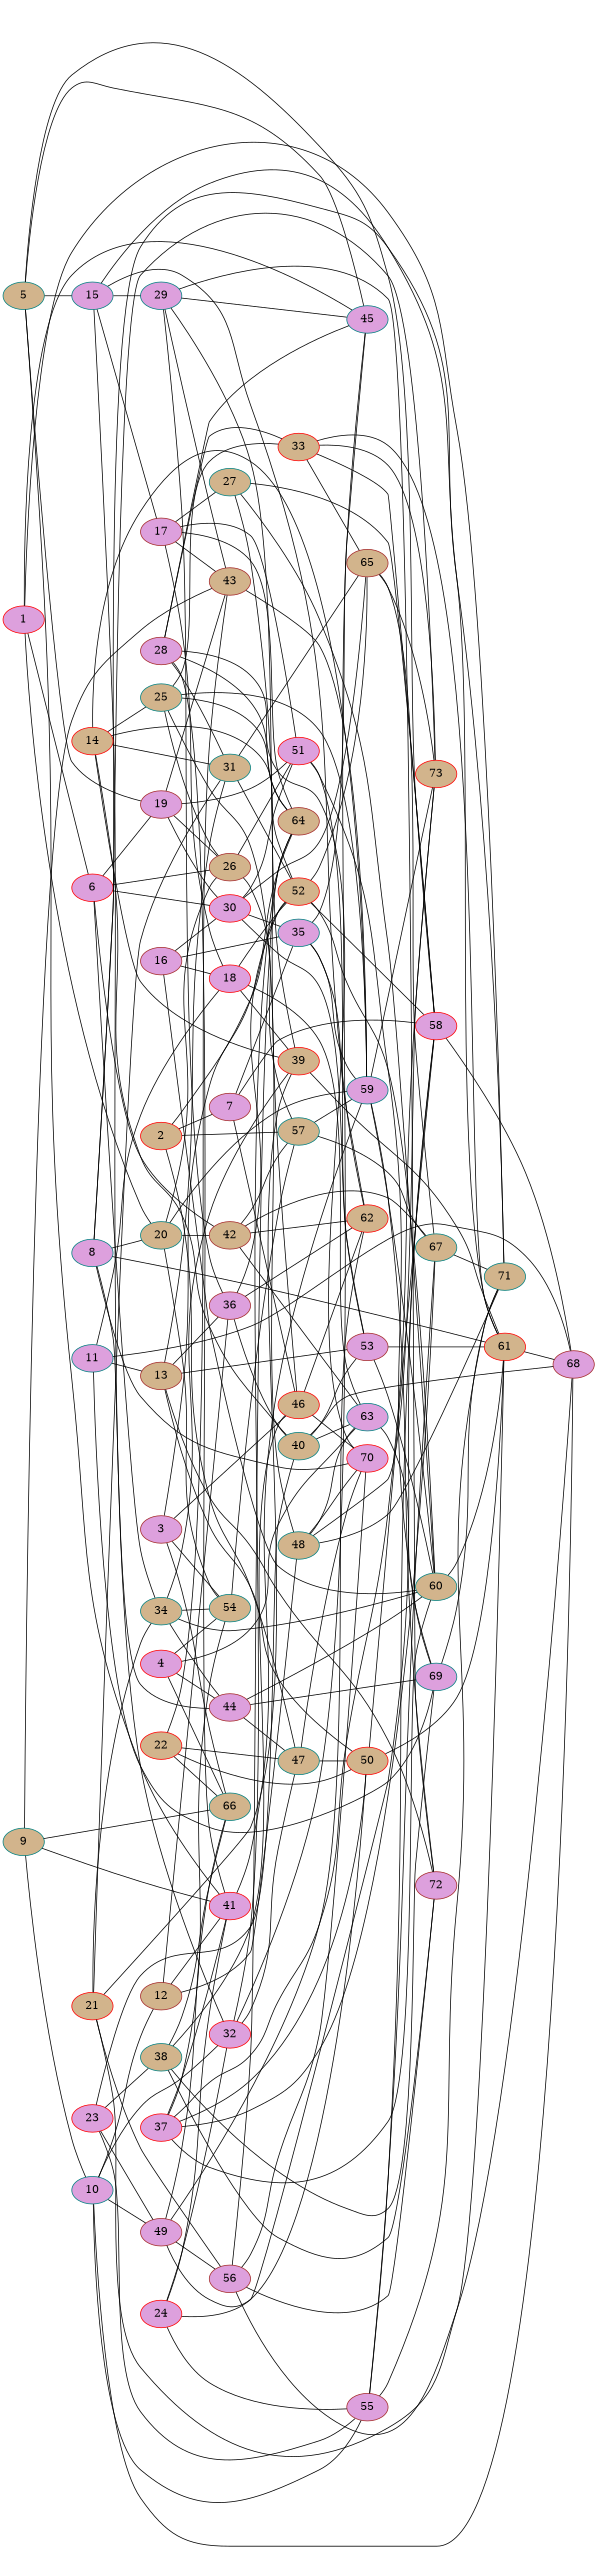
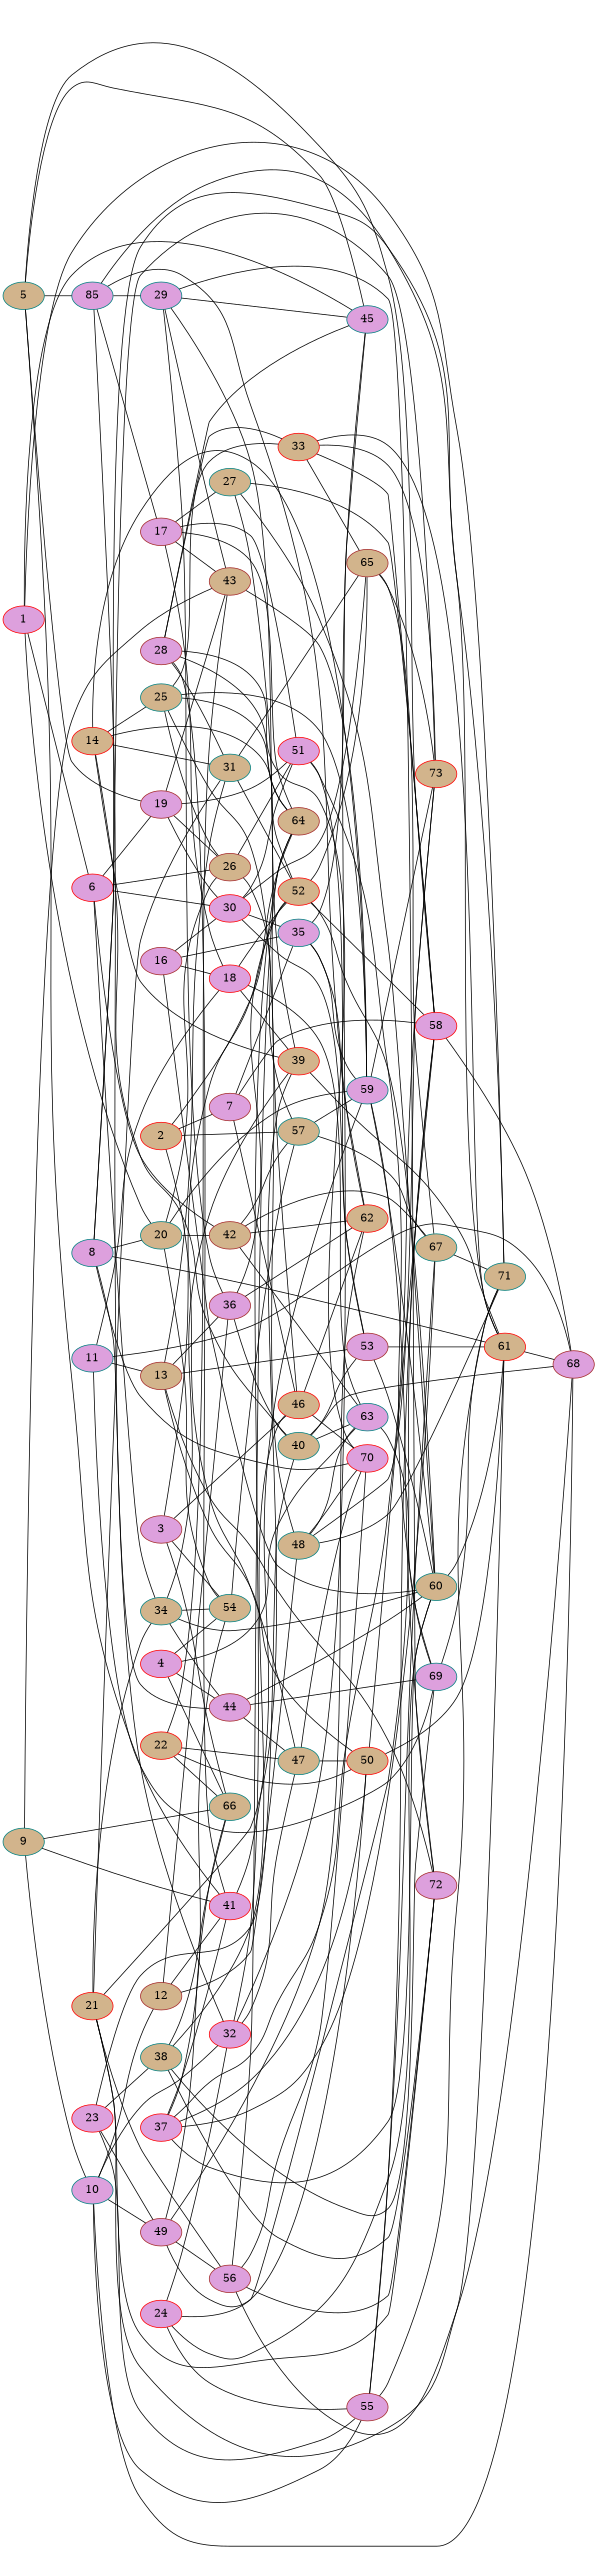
node "15": label "15" -> "85"
edge "41" -- "24": now "60" -- "24"
edge "72" -- "21": added
